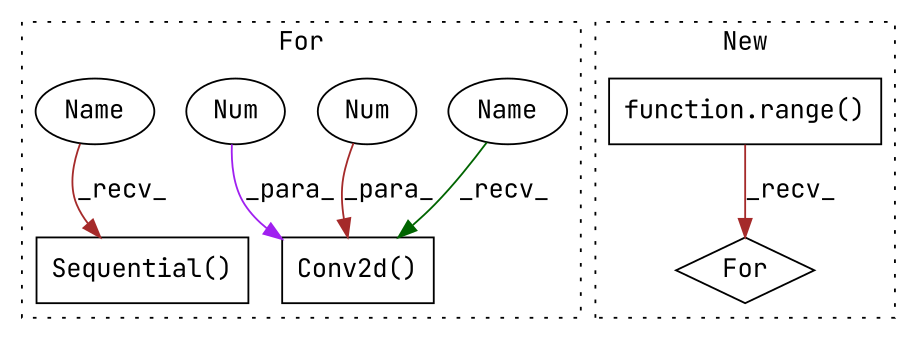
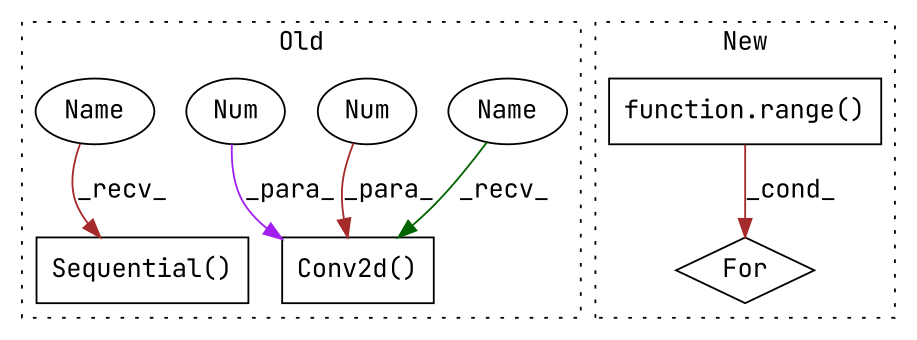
cluster "For": label "For" -> "Old"
edge "function.range()" -> "For": label "_recv_" -> "_cond_"
